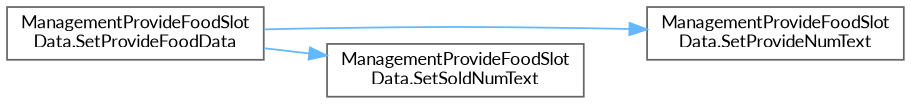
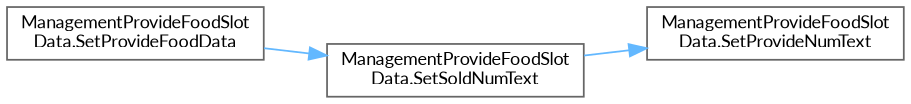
edge "ManagementProvideFoodSlot Data.SetProvideFoodData" -> "ManagementProvideFoodSlot Data.SetProvideNumText": now "ManagementProvideFoodSlot Data.SetSoldNumText" -> "ManagementProvideFoodSlot Data.SetProvideNumText"
